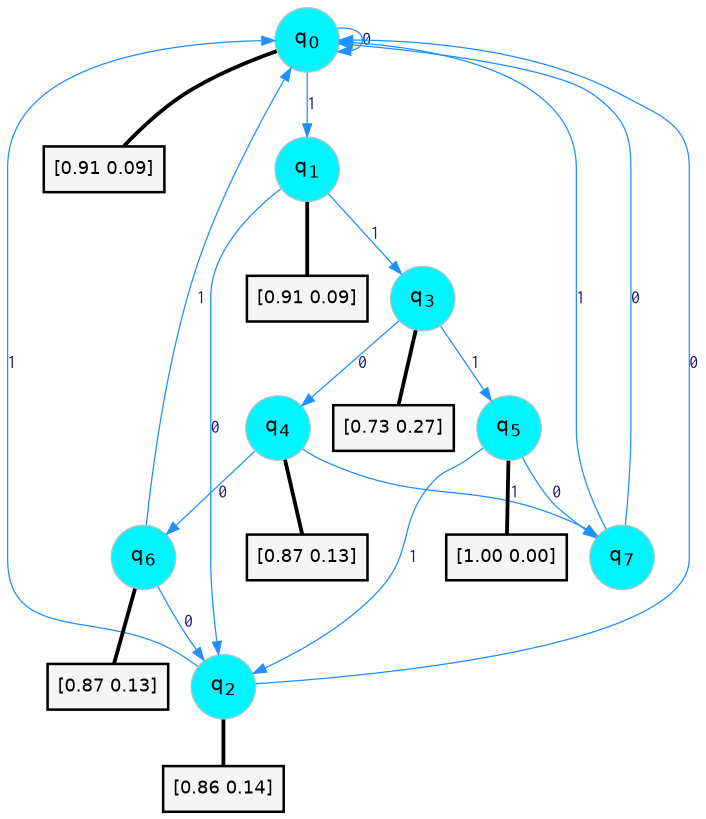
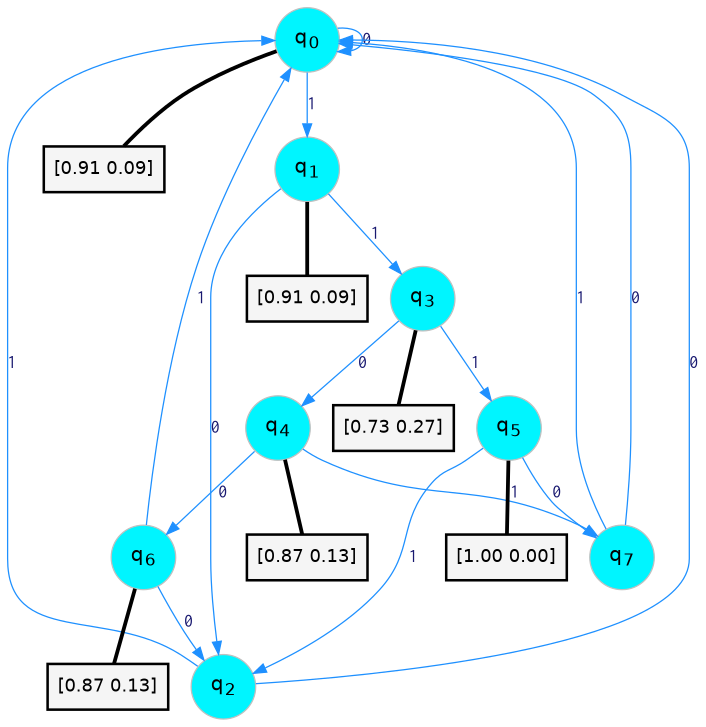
node "[0.86 0.14]": removed
